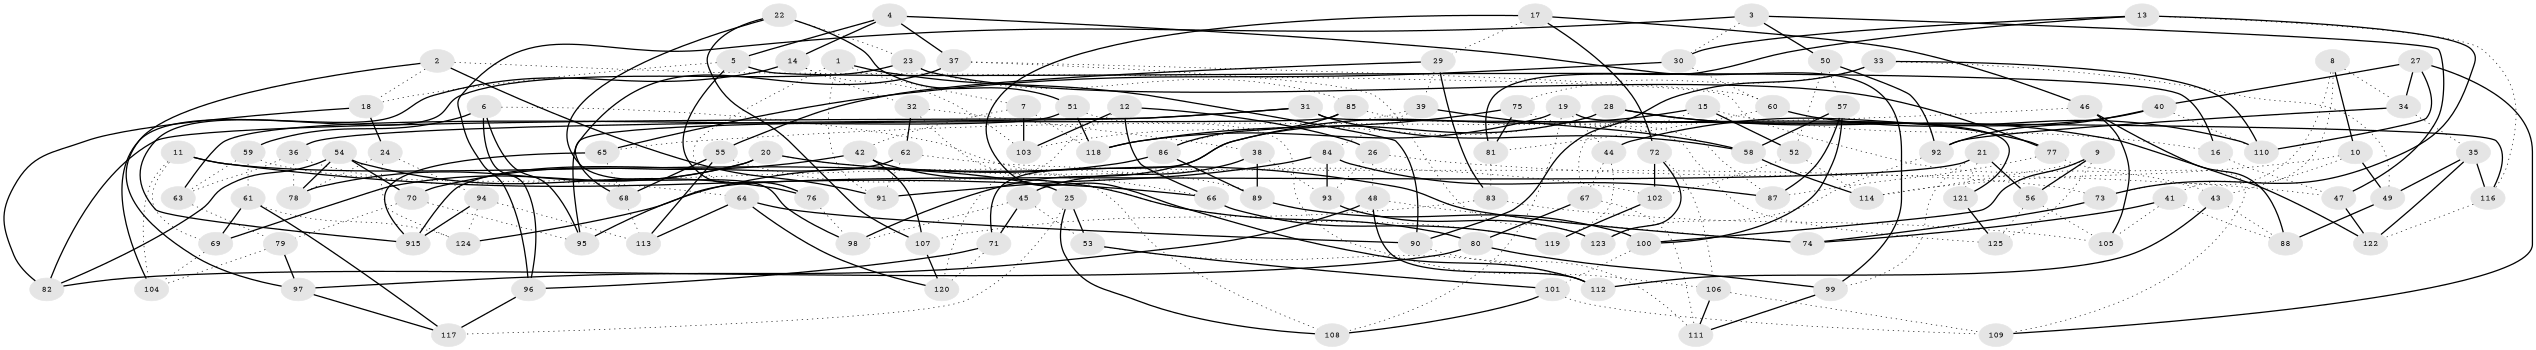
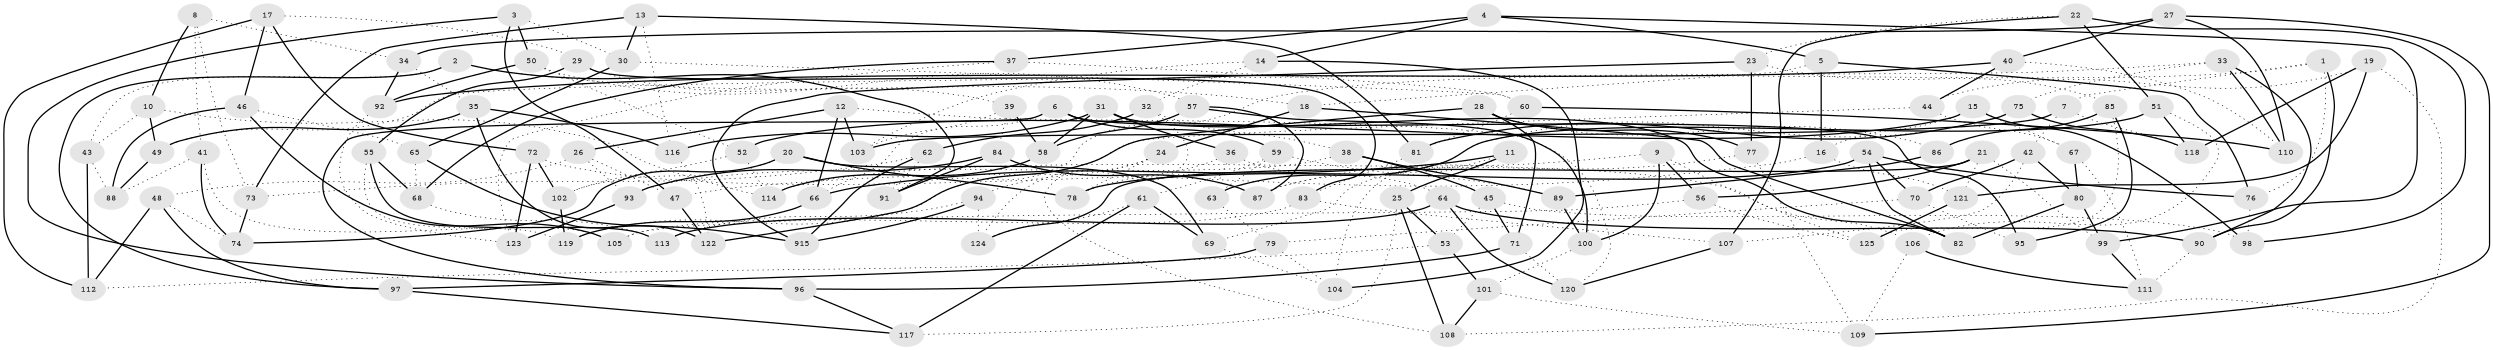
edge "86" -- "95": removed
edge "16" -- "121": added
edge "42" -- "107": style bold -> dotted
